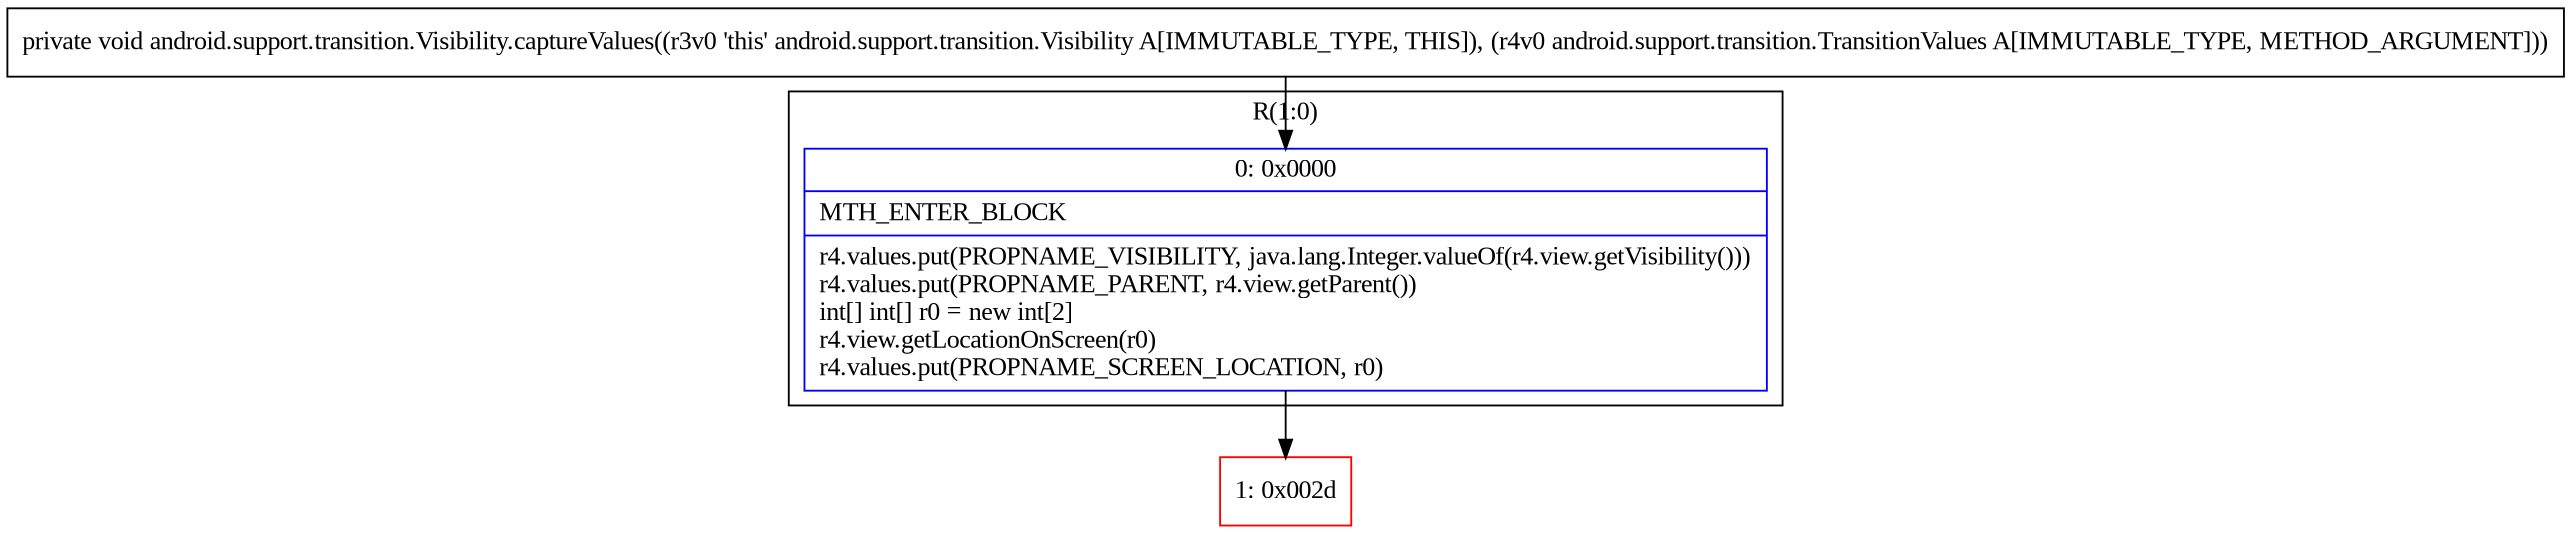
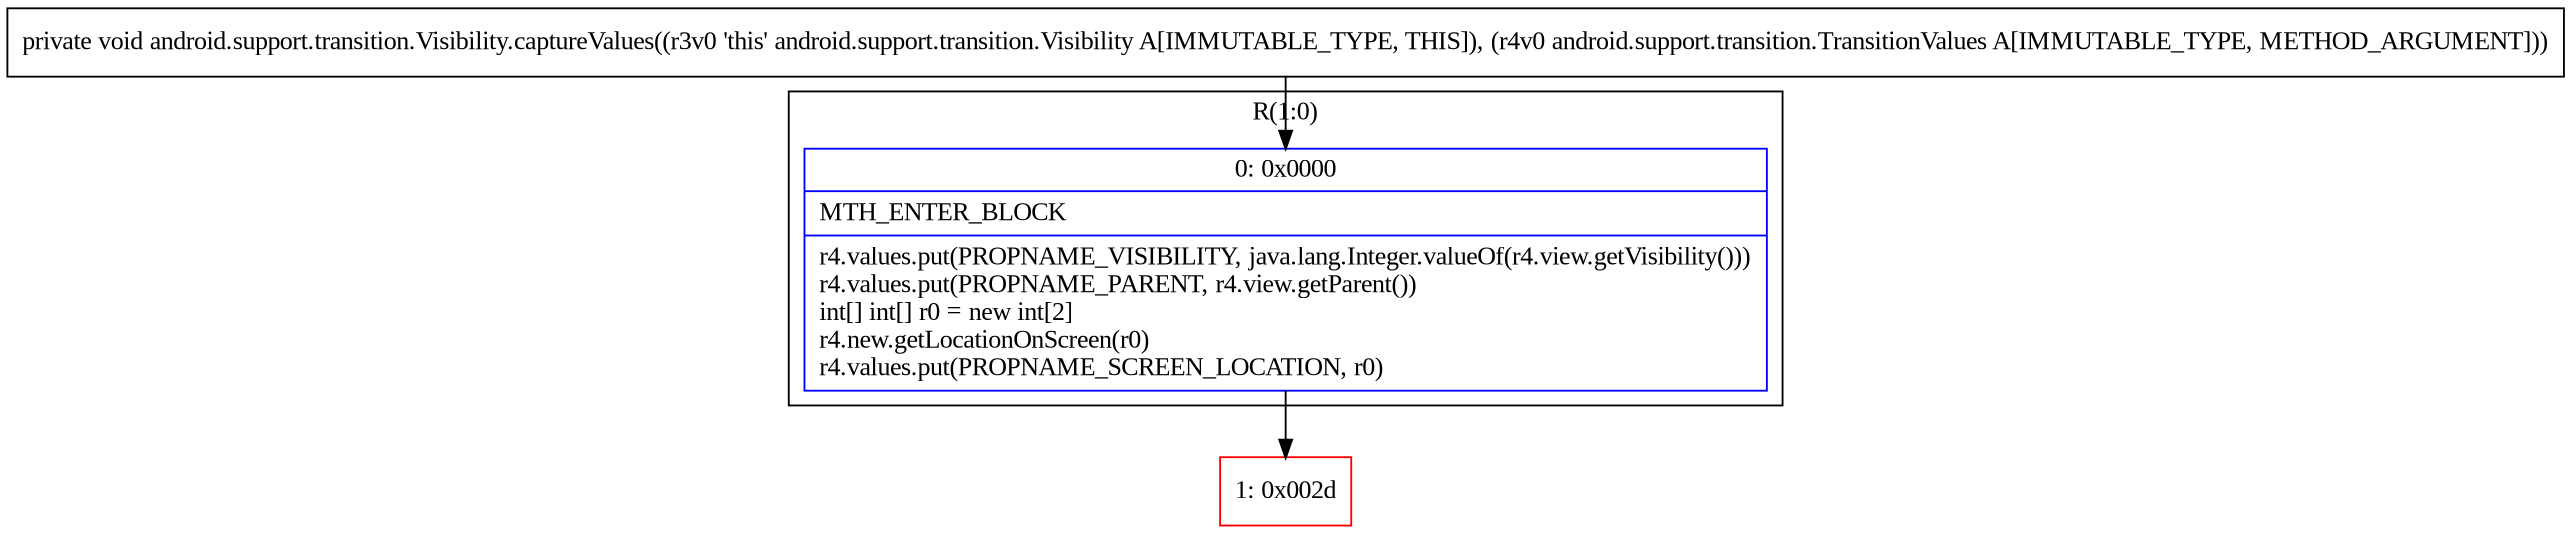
node "0: 0x0000": text "r4.view.getLocationOnScreen(r0)" -> "r4.new.getLocationOnScreen(r0)"
